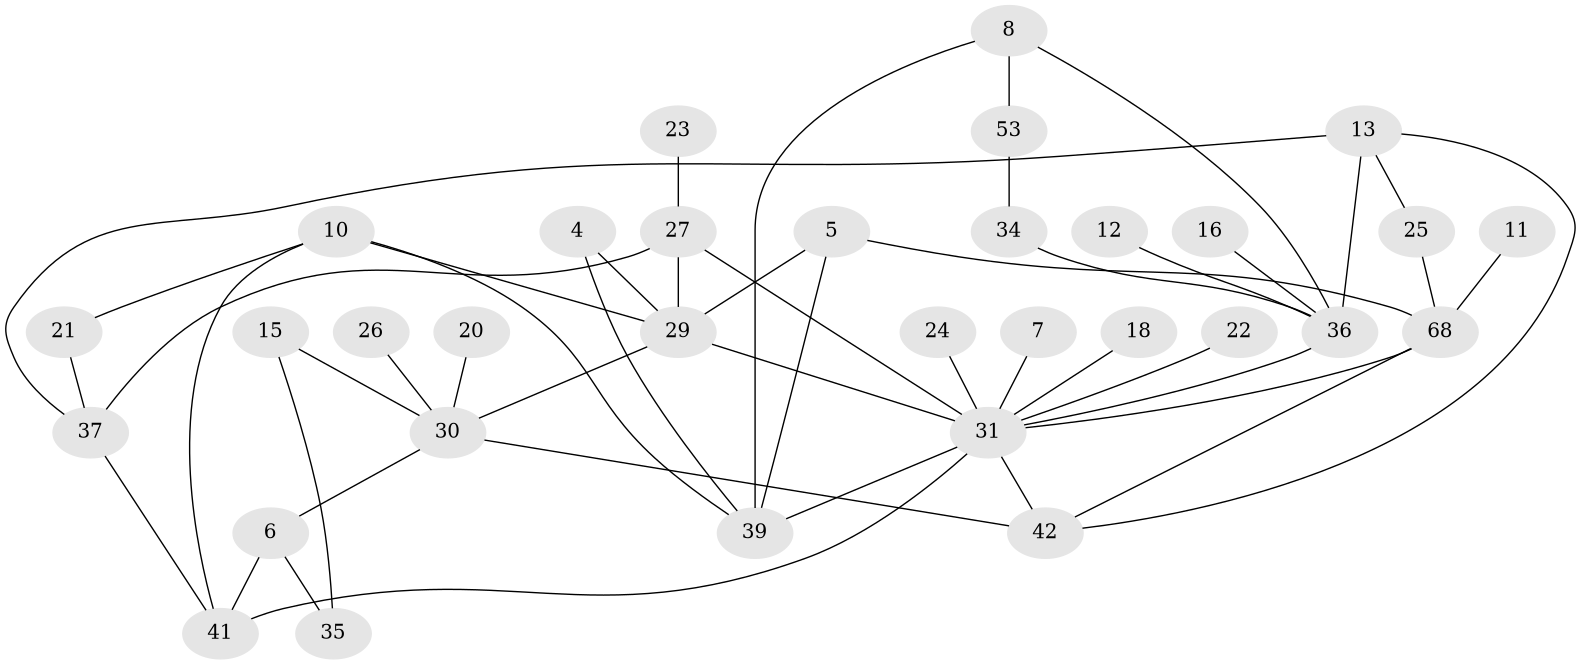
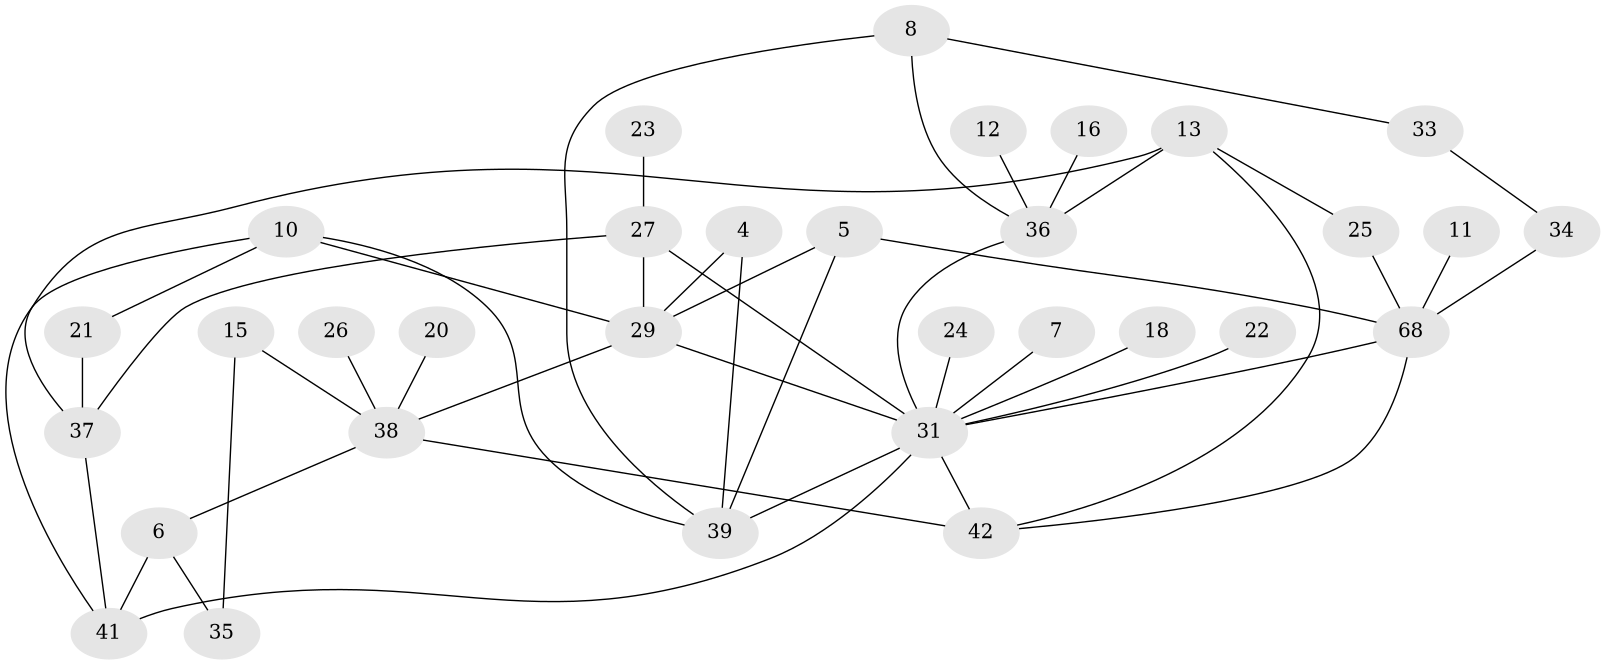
node "53": label "53" -> "33"
edge "34" -- "36": now "34" -- "68"
node "30": label "30" -> "38"
